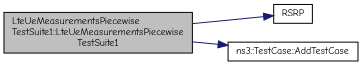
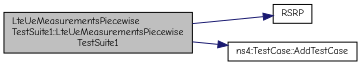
node "ns3::TestCase::AddTestCase": label "ns3::TestCase::AddTestCase" -> "ns4::TestCase::AddTestCase"
